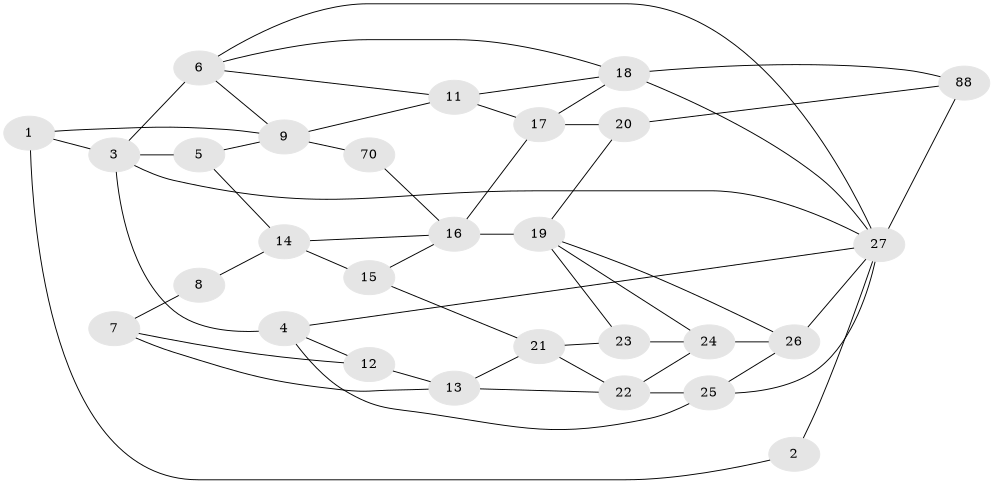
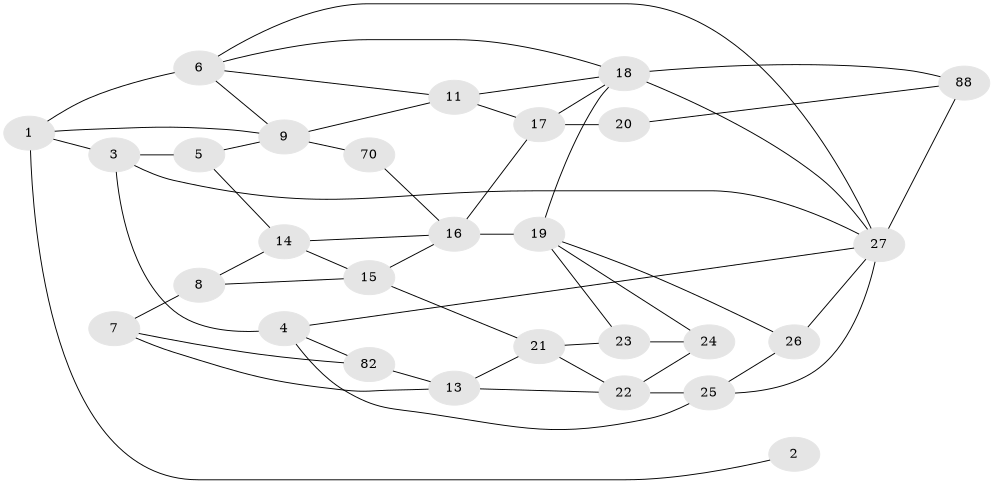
edge "6" -- "3": now "6" -- "1"
edge "20" -- "19": now "18" -- "19"
edge "15" -- "8": added
edge "24" -- "26": removed
edge "27" -- "2": removed
node "12": label "12" -> "82"
